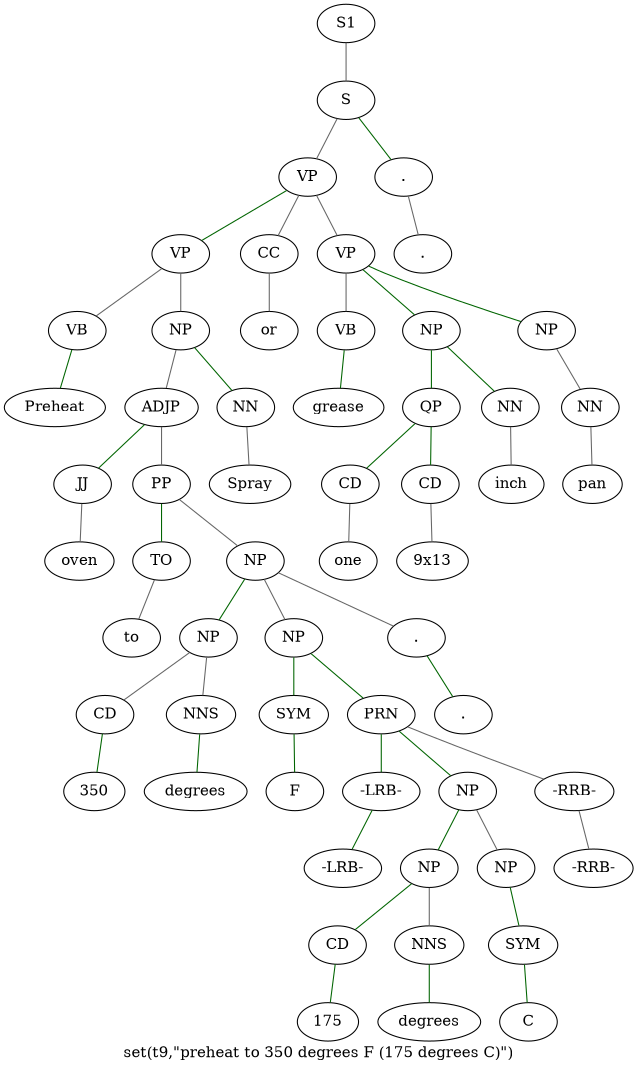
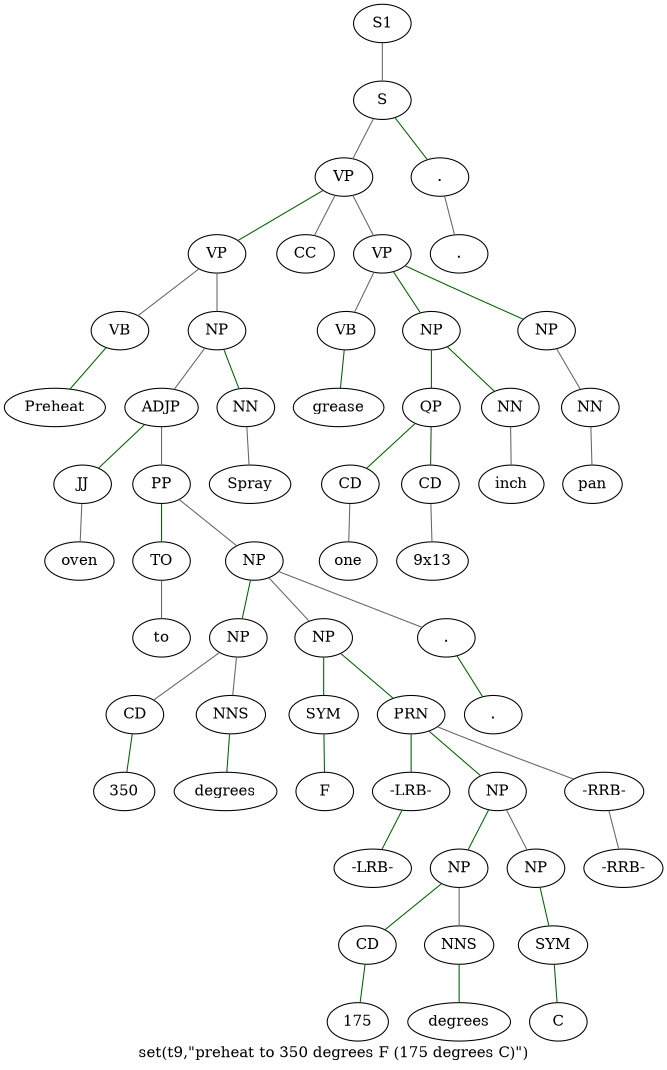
node "or": removed
